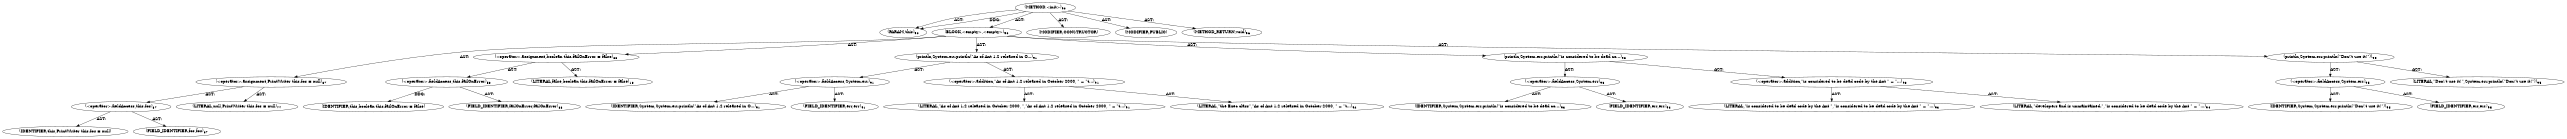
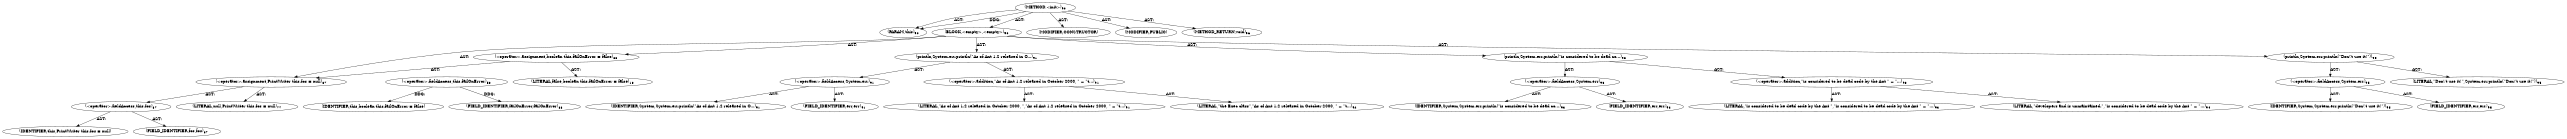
edge "(<operator>.assignment,boolean this.failOnError = false)" -> "(<operator>.fieldAccess,this.failOnError)": now "(<operator>.assignment,boolean this.failOnError = false)" -> "(<operator>.assignment,PrintWriter this.fos = null)"
edge "(<operator>.fieldAccess,this.failOnError)" -> "(FIELD_IDENTIFIER,failOnError,failOnError)": label "AST: " -> "DDG: "
